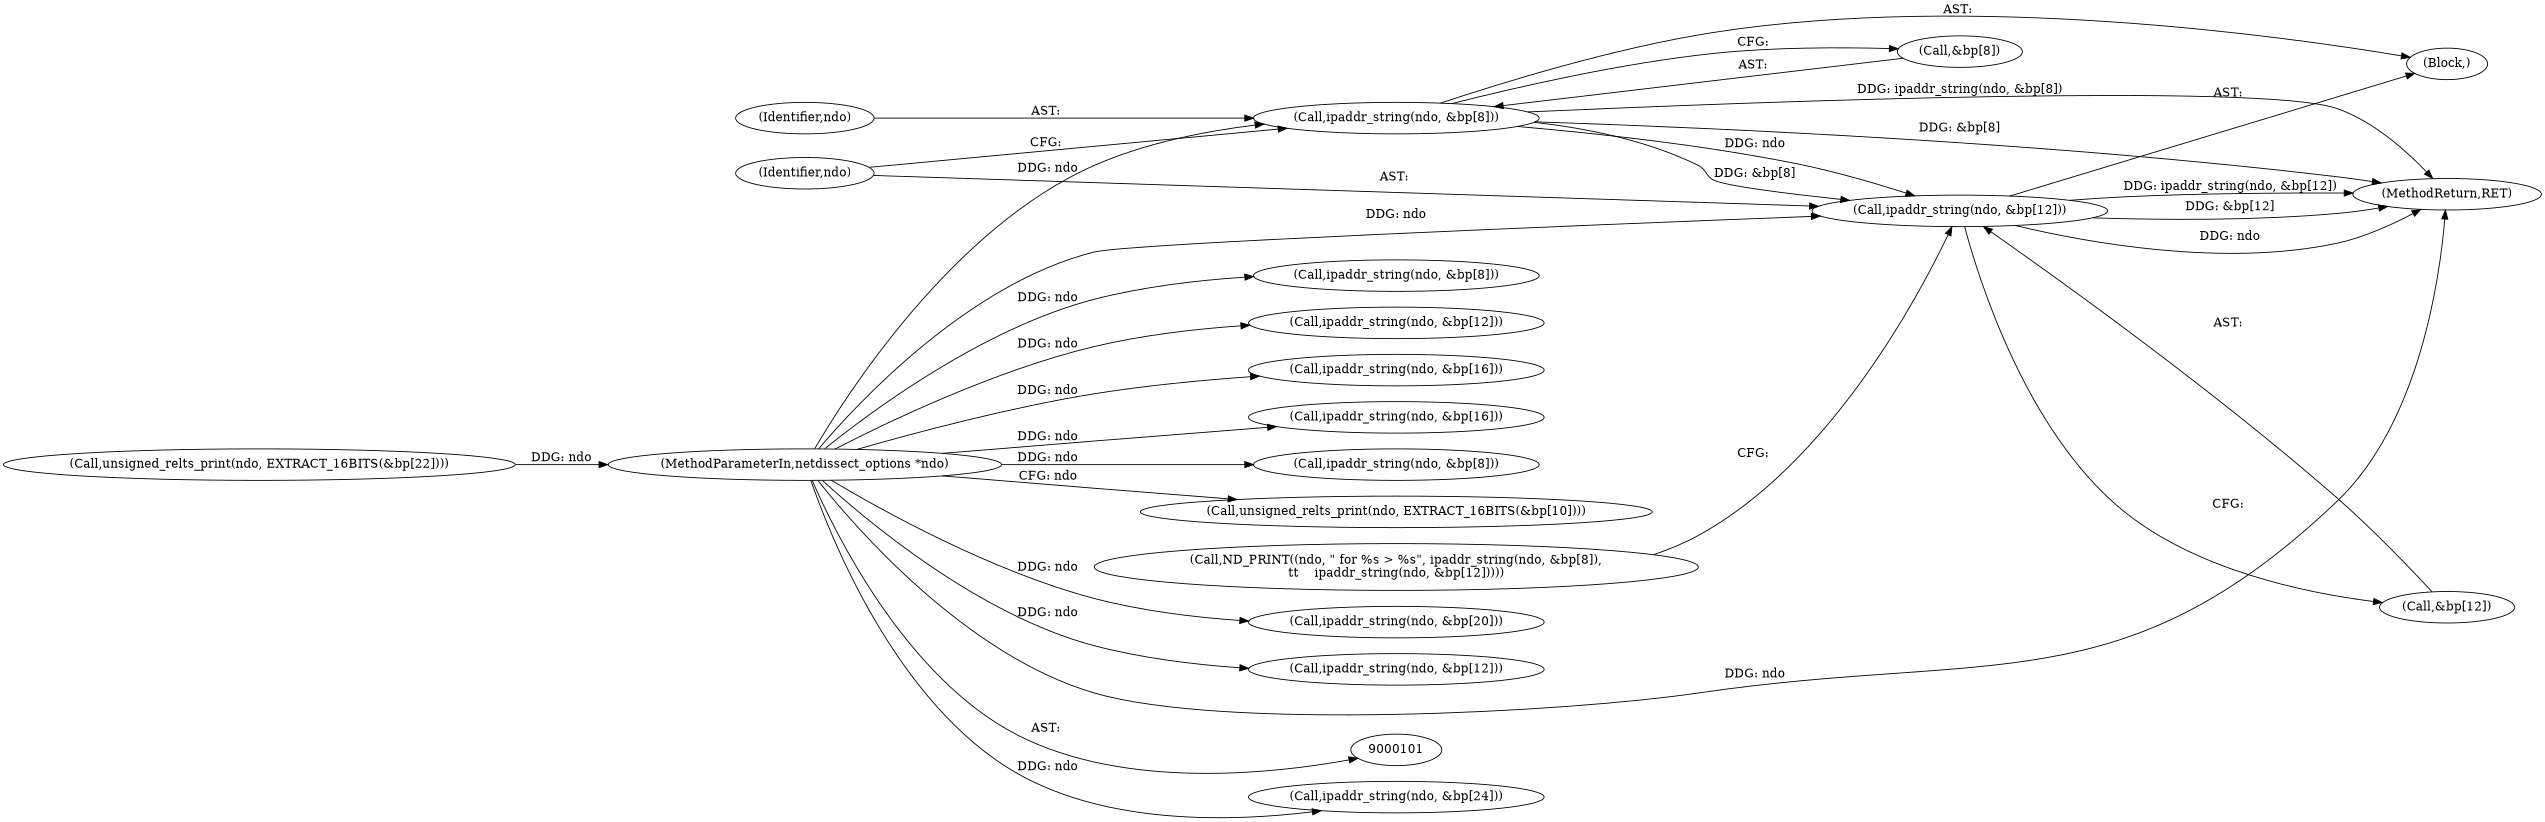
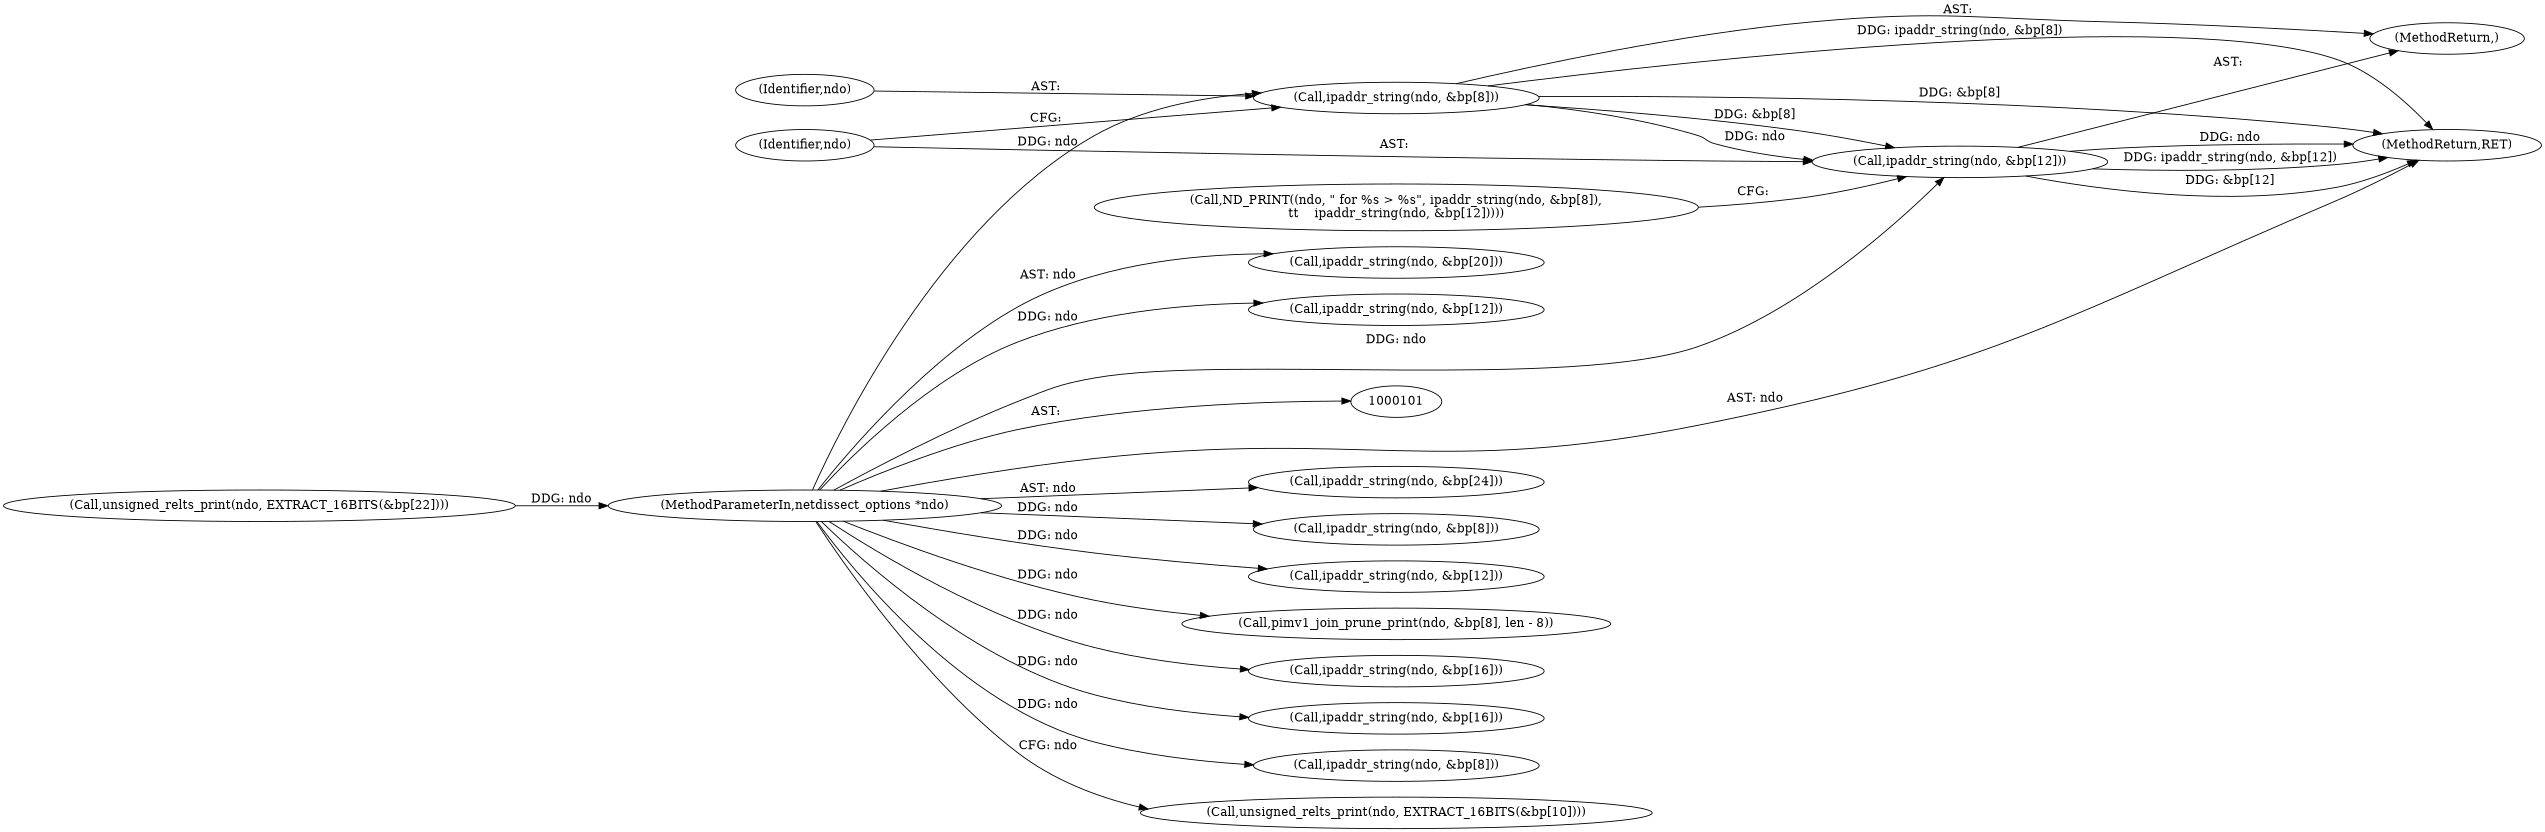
node "(Call,&bp[8])": removed
node "(Block,)": label "(Block,)" -> "(MethodReturn,)"
edge "(MethodParameterIn,netdissect_options *ndo)" -> "(Call,ipaddr_string(ndo, &bp[20]))": label "DDG: ndo" -> "AST: ndo"
node "(Call,&bp[12])": removed
node "(Call,pimv1_join_prune_print(ndo, &bp[8], len - 8))": added
edge "(MethodParameterIn,netdissect_options *ndo)" -> "(MethodReturn,RET)": label "DDG: ndo" -> "AST: ndo"
node "9000101": label "9000101" -> "1000101"
edge "(MethodParameterIn,netdissect_options *ndo)" -> "(Call,ipaddr_string(ndo, &bp[24]))": label "DDG: ndo" -> "AST: ndo"
